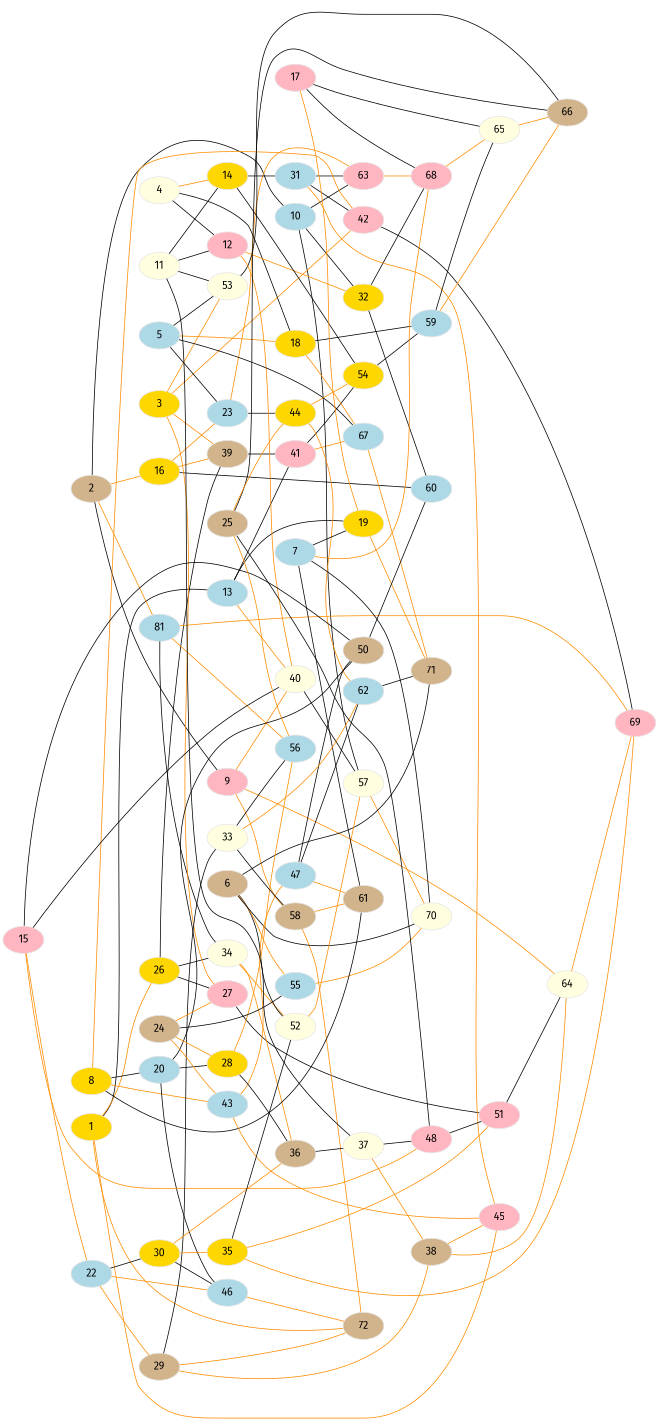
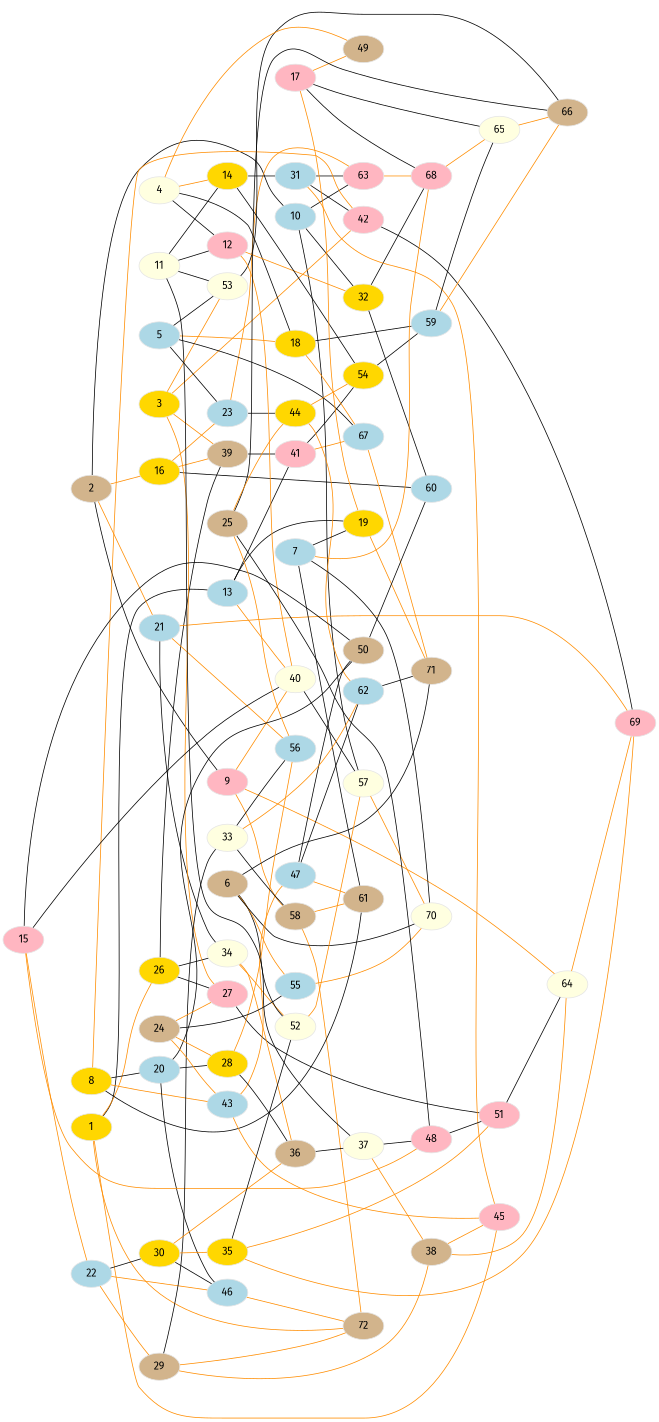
node "49": added
node "81": label "81" -> "21"
